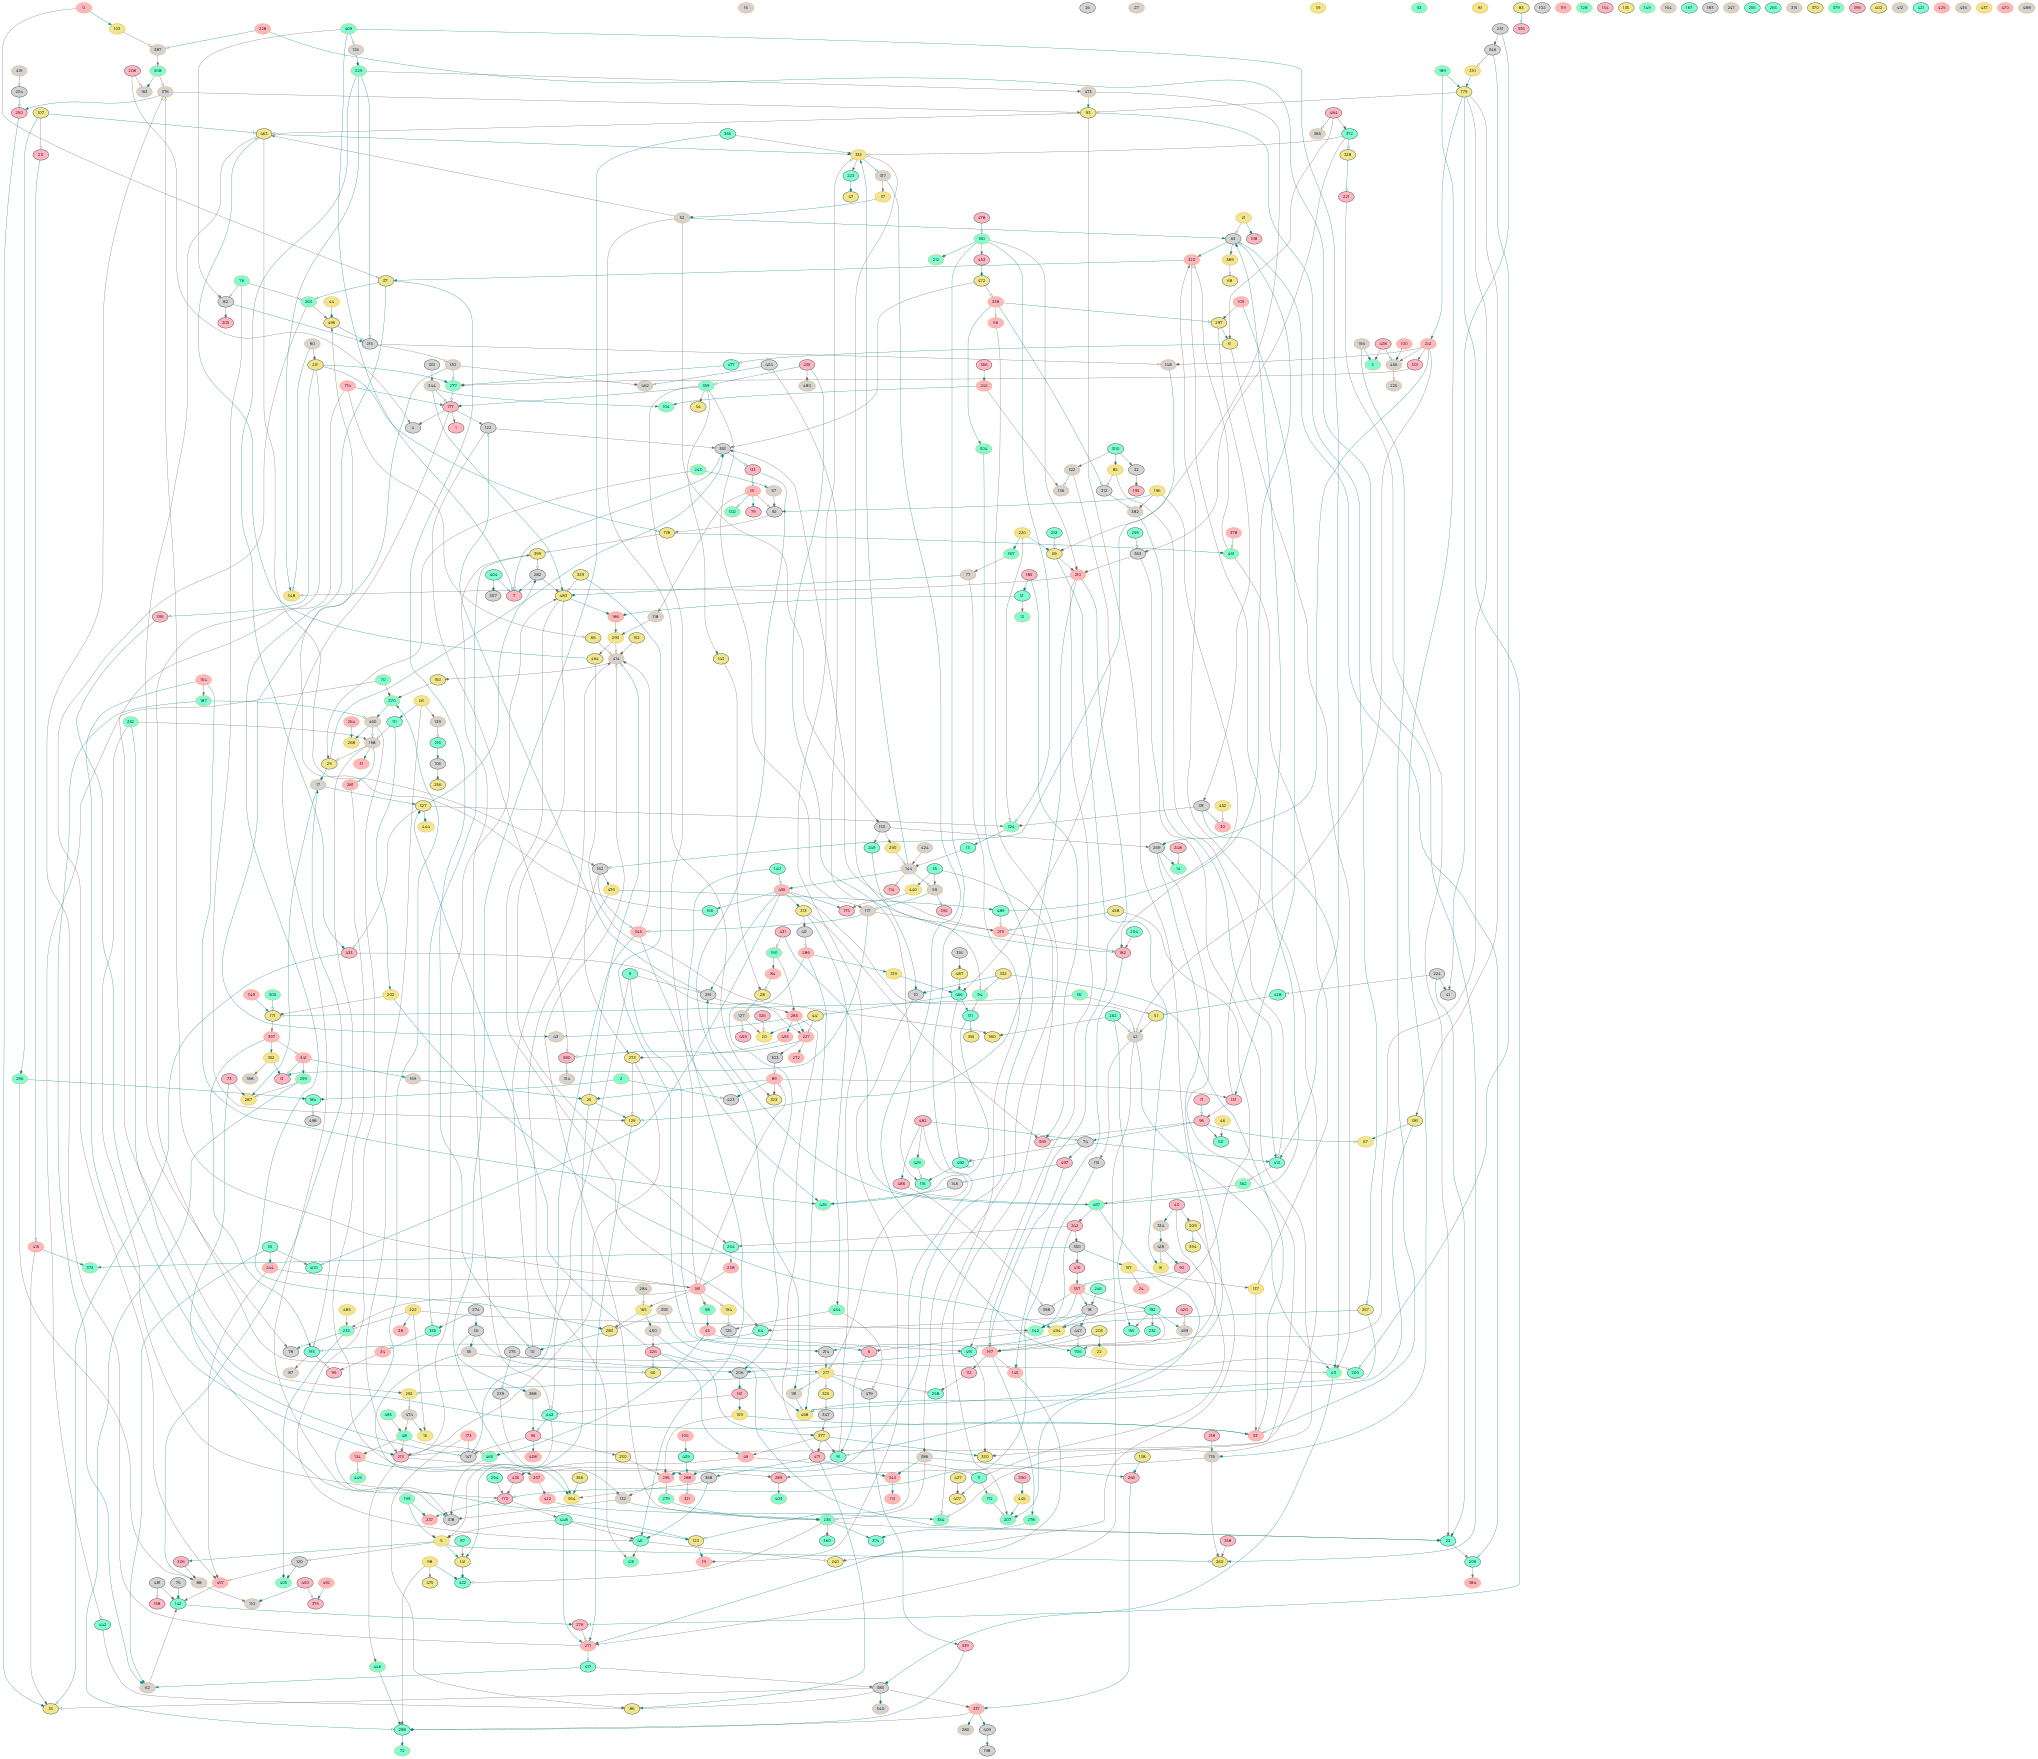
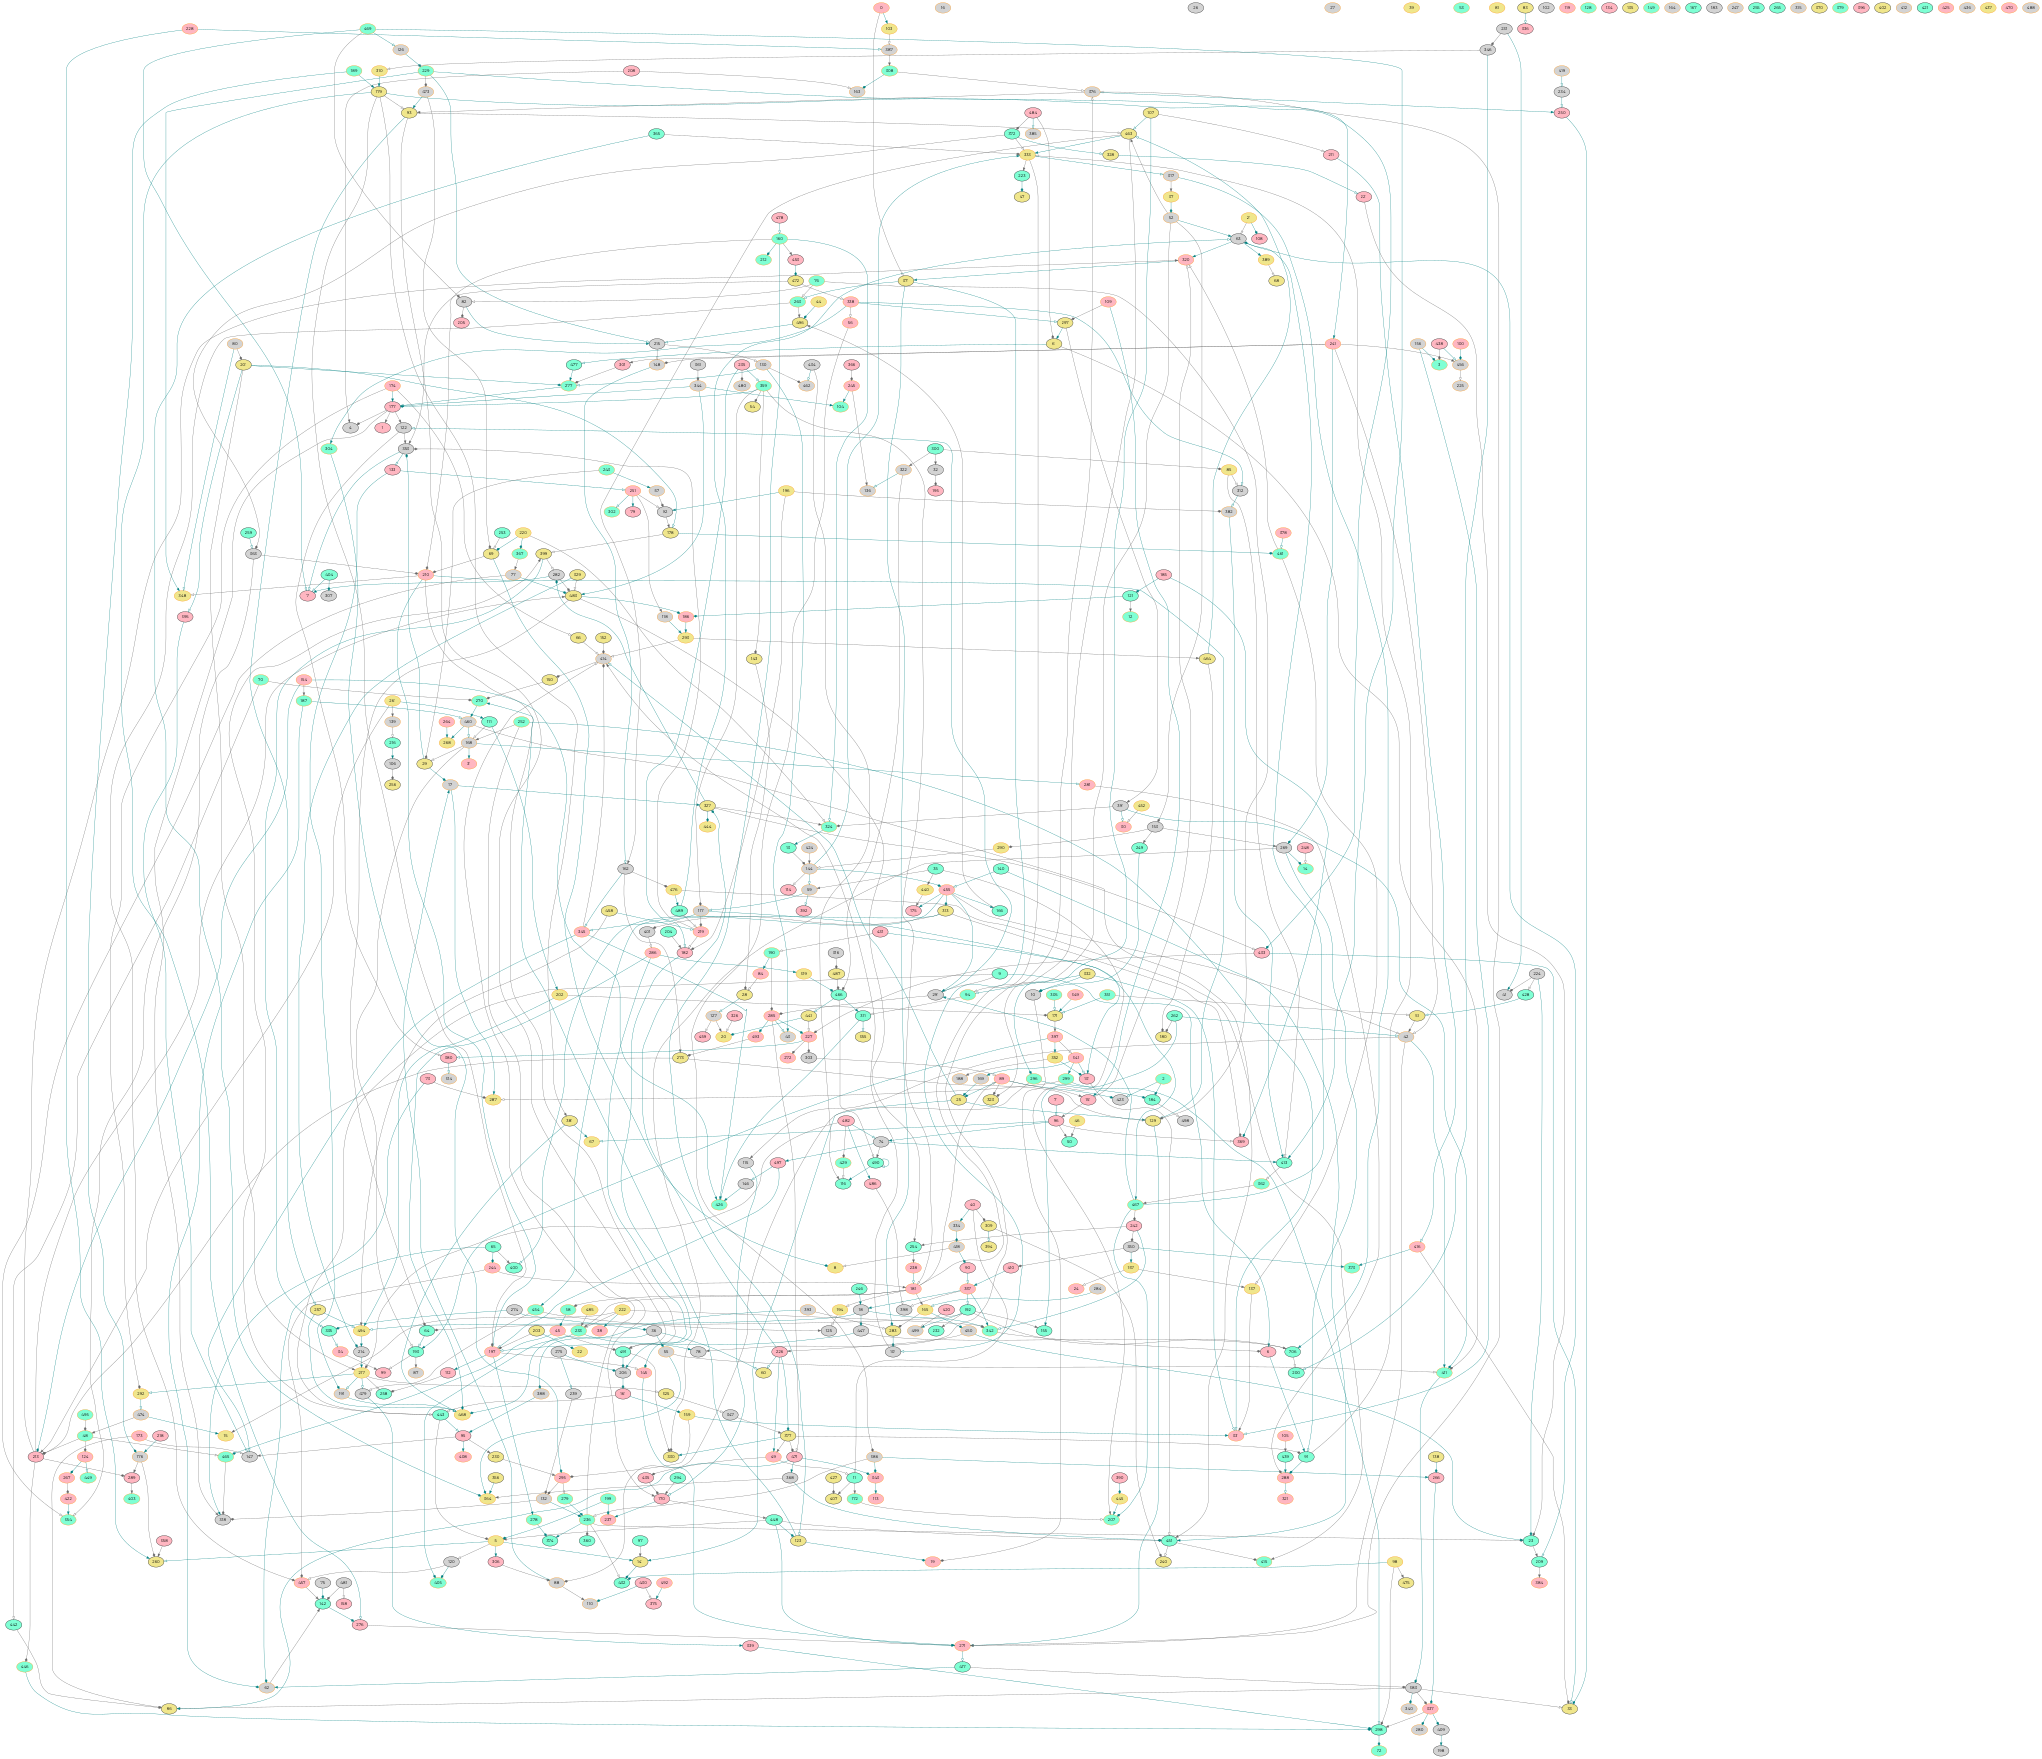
edge "482" -> "217": arrowhead onormal -> diamond
edge "131" -> "451": added
